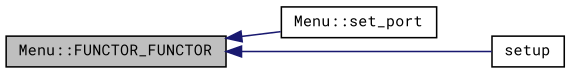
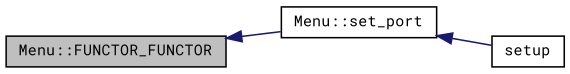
edge "setup" -> "Menu::FUNCTOR_FUNCTOR": now "setup" -> "Menu::set_port"
